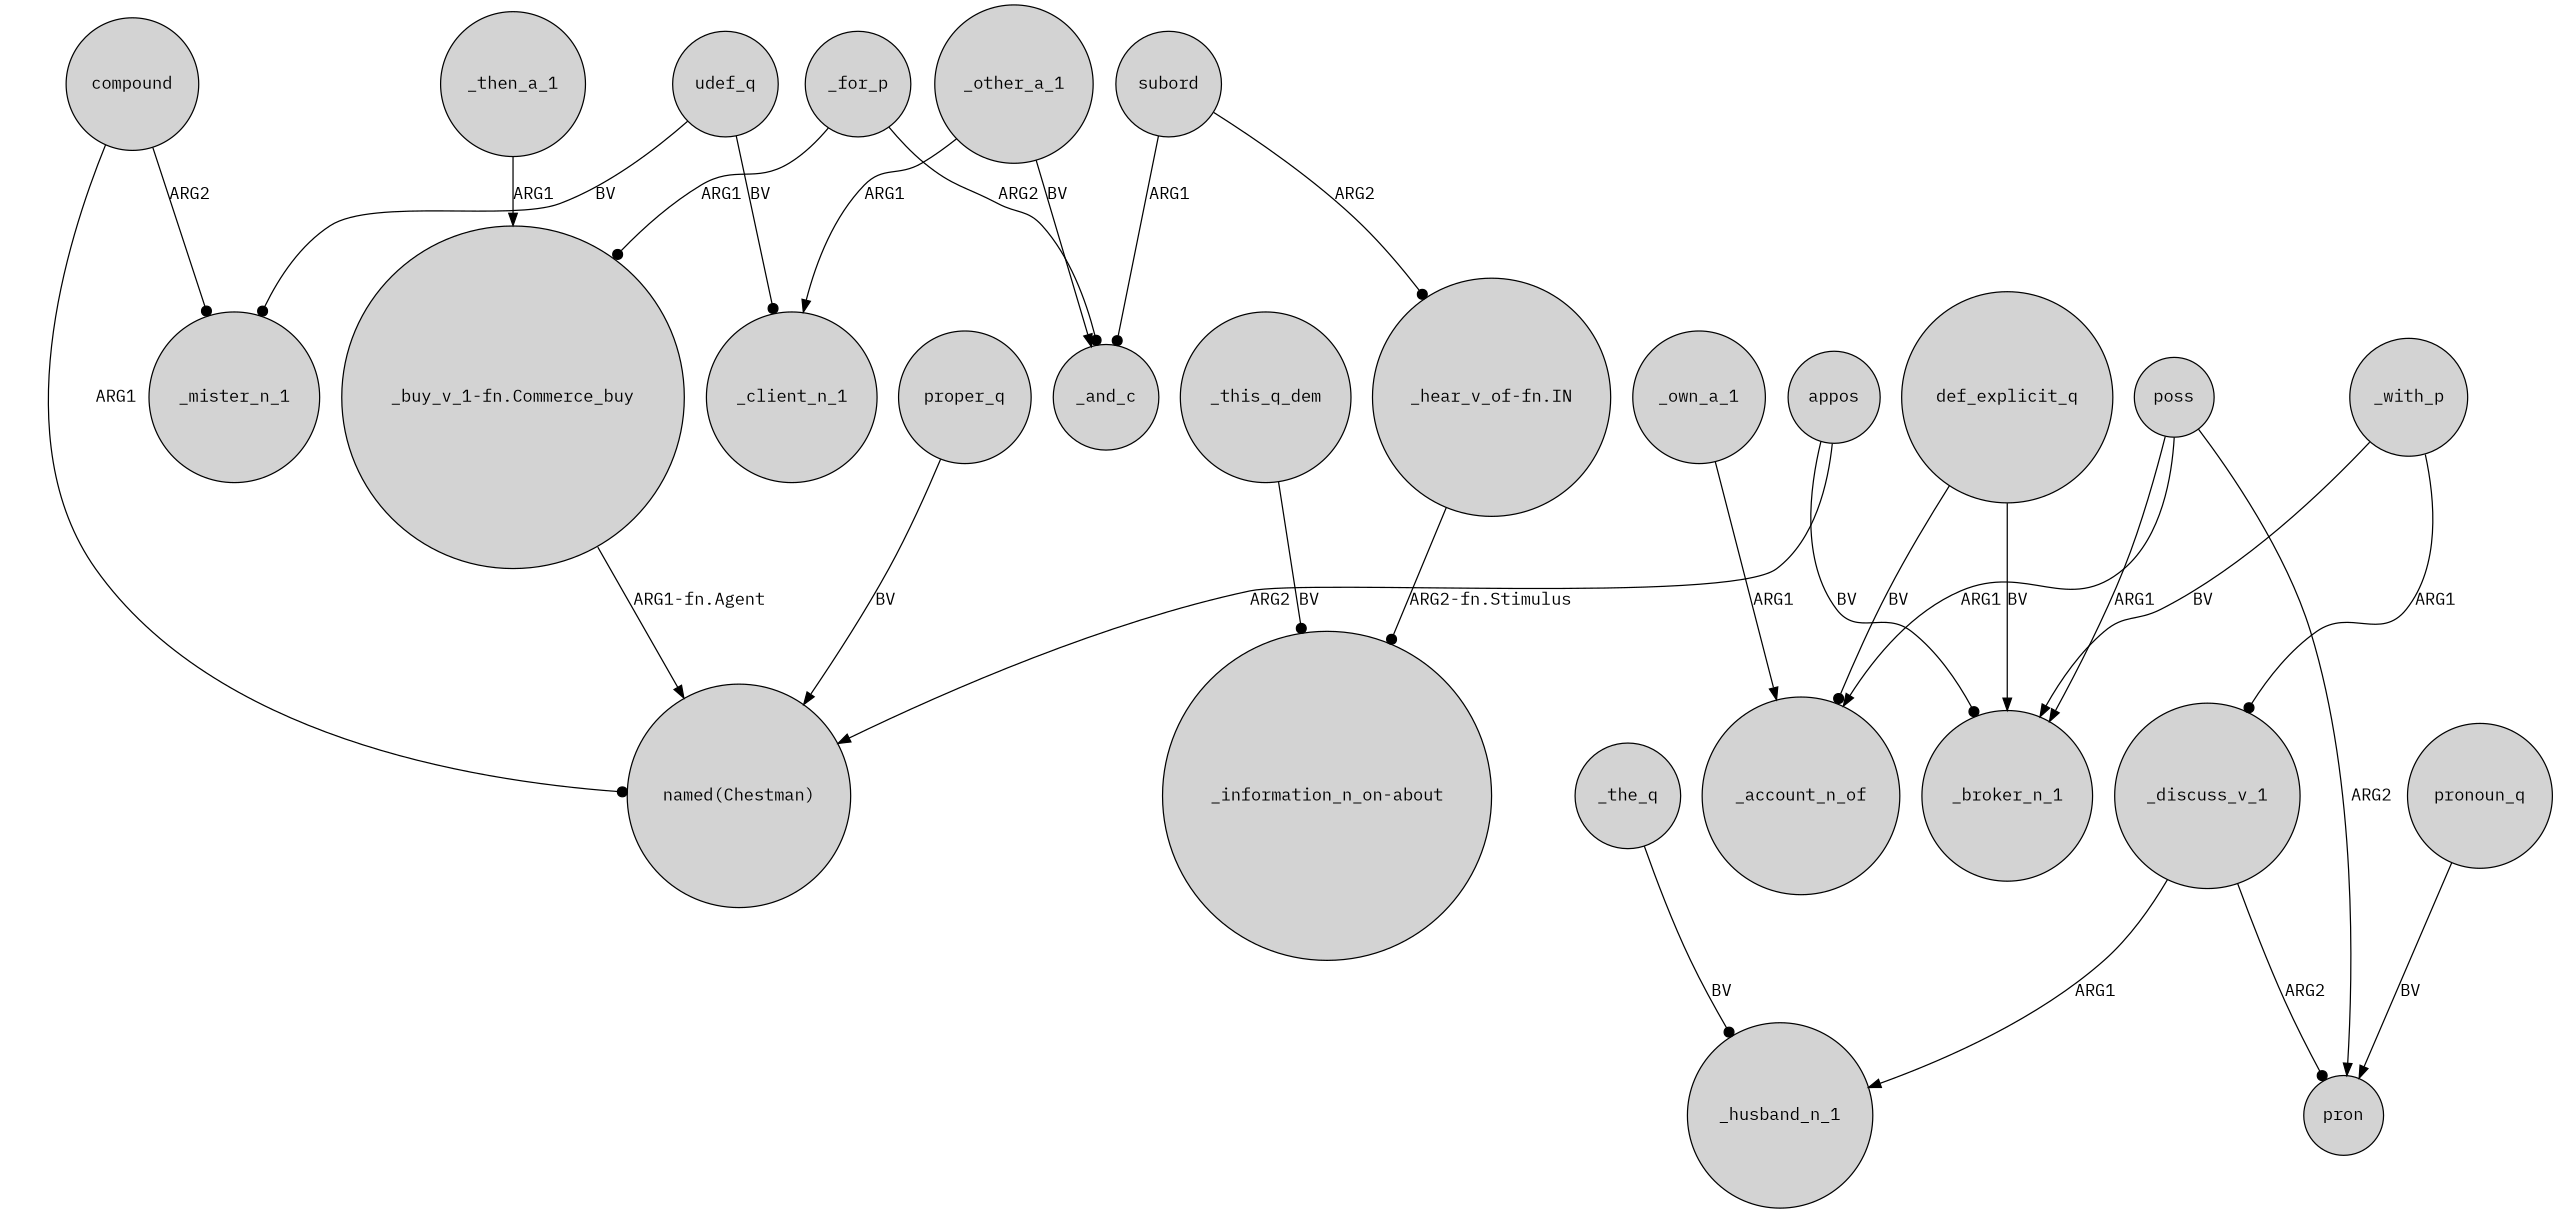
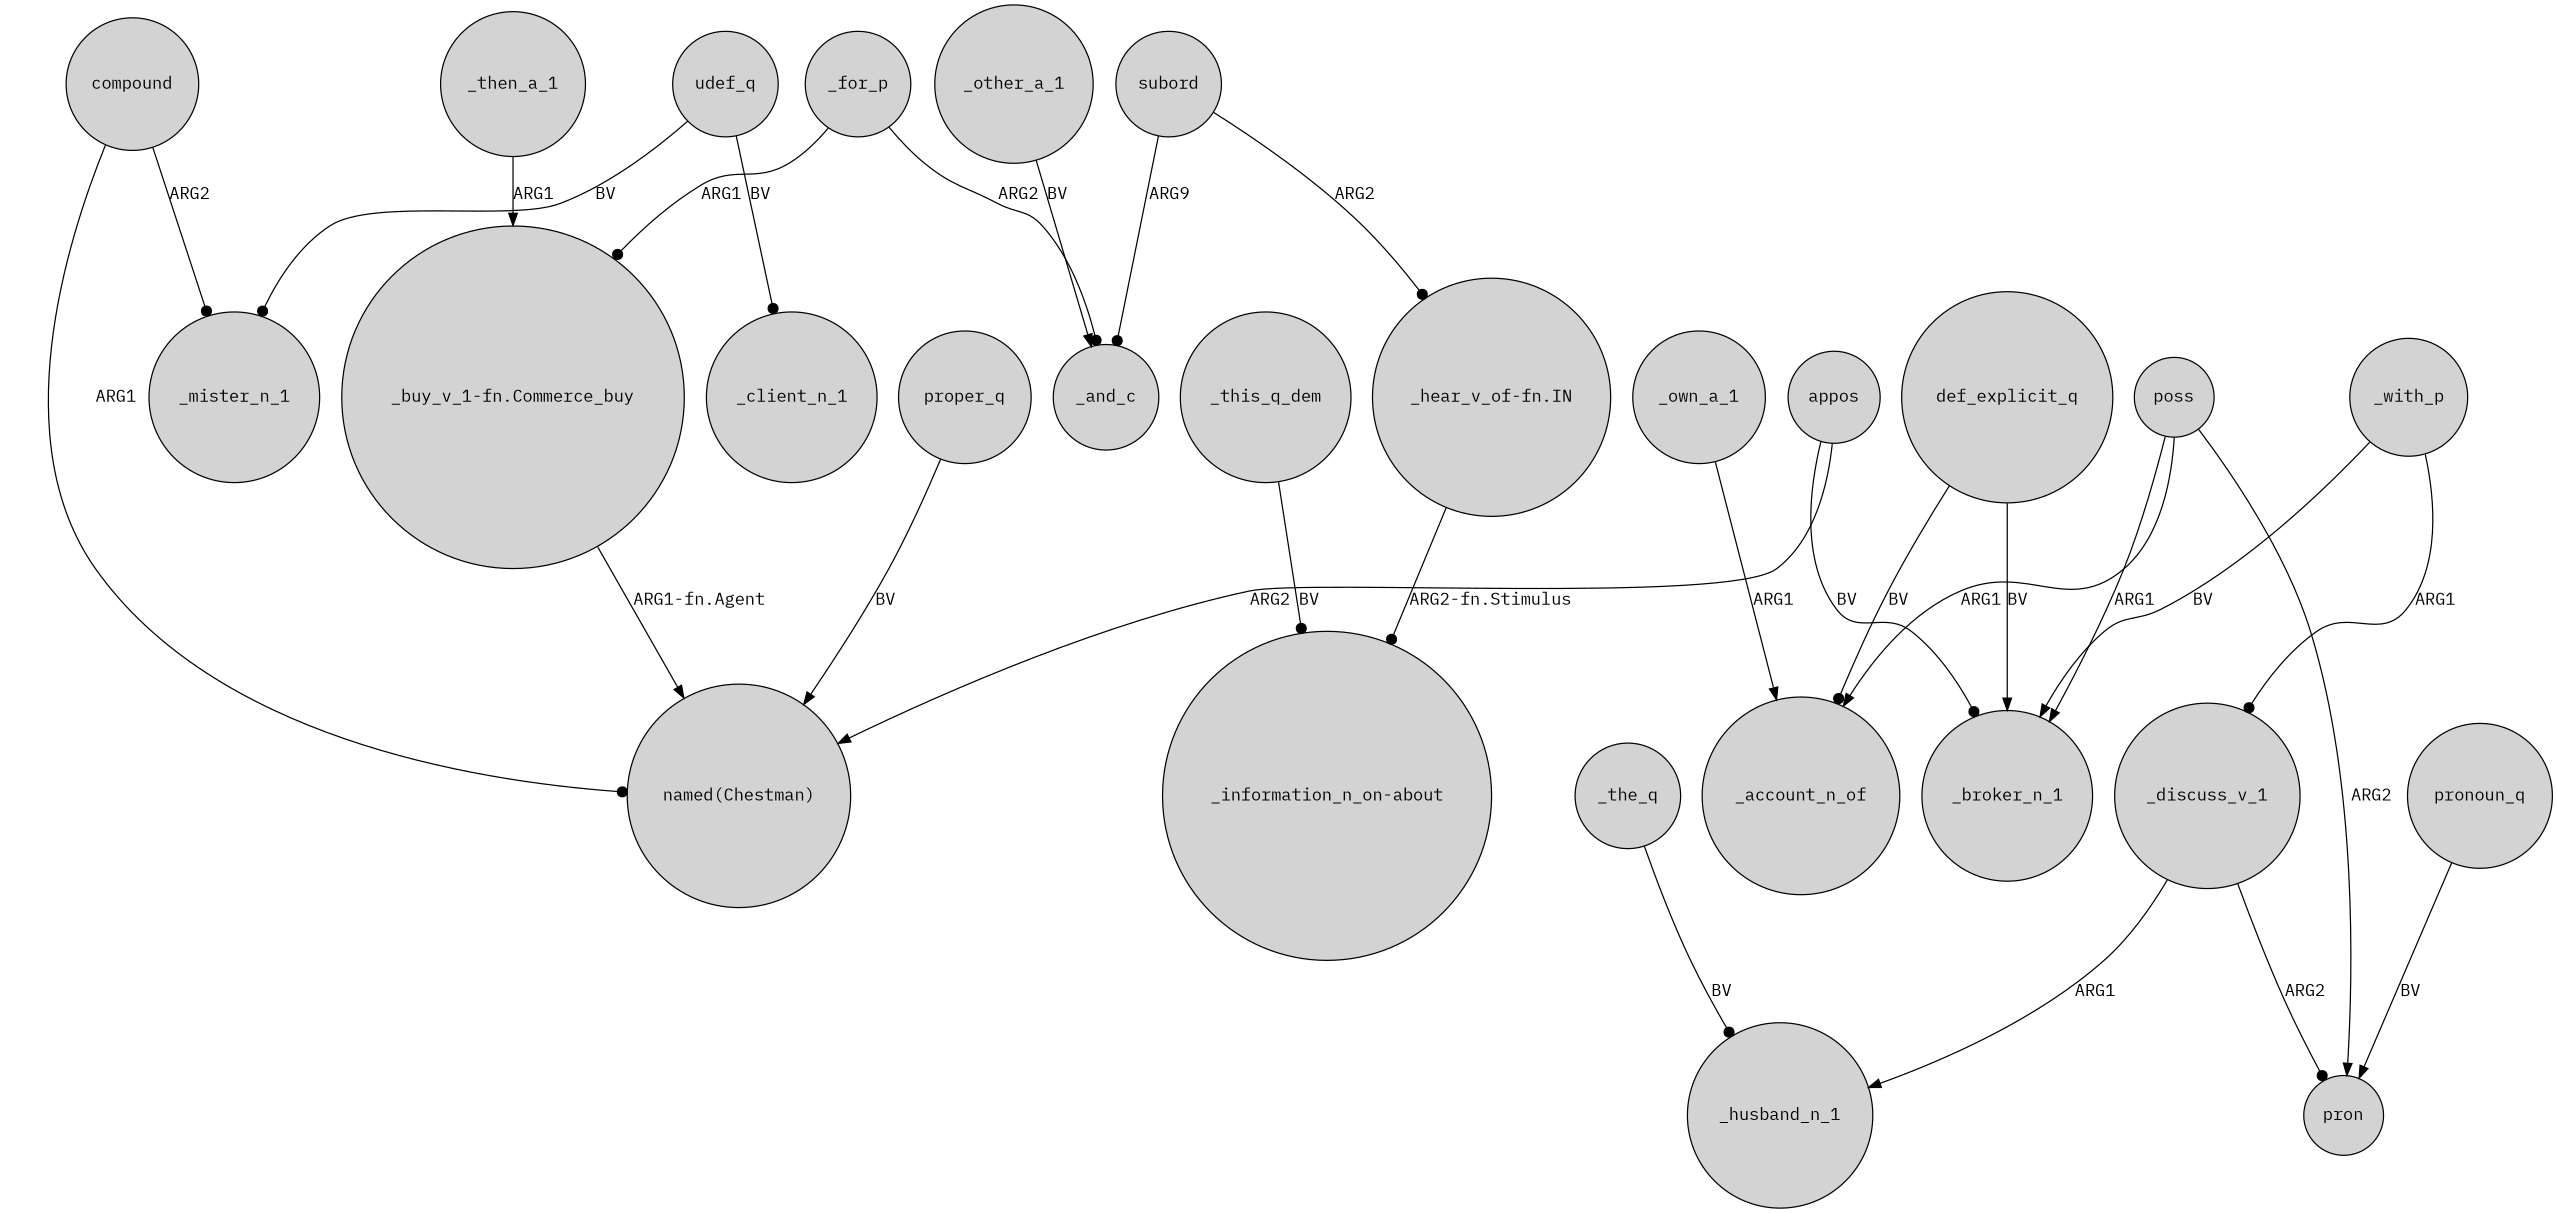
edge "_other_a_1" -> "_client_n_1": removed, label "ARG1"
edge "subord" -> "_and_c": label "ARG1" -> "ARG9"
